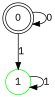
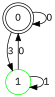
edge "0" -> "1": label "1" -> "3"
edge "1" -> "0": added, label "0"
